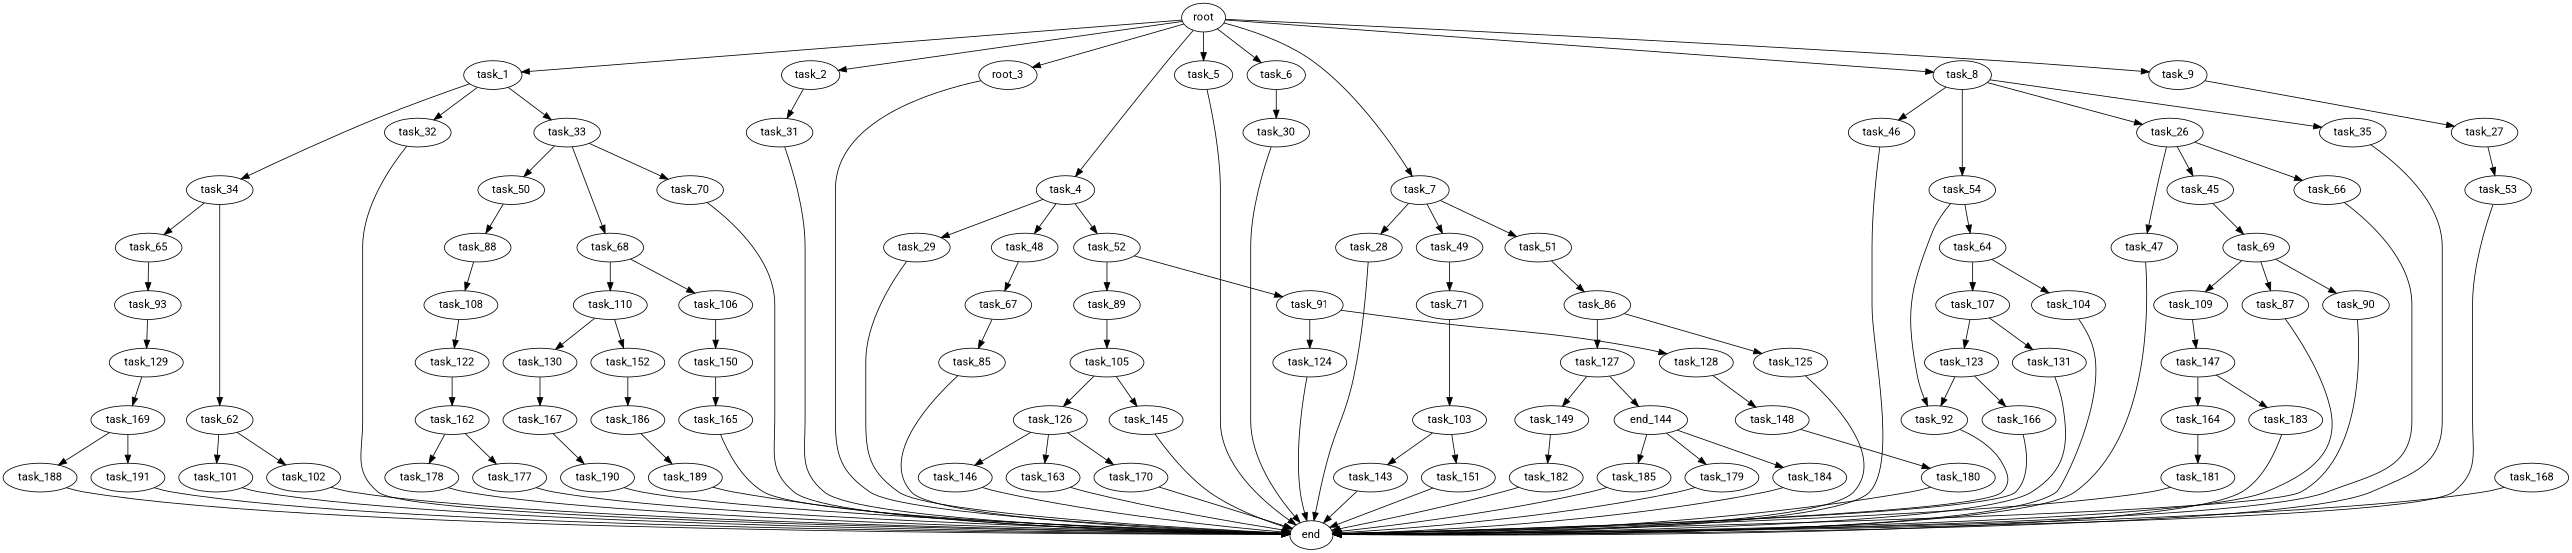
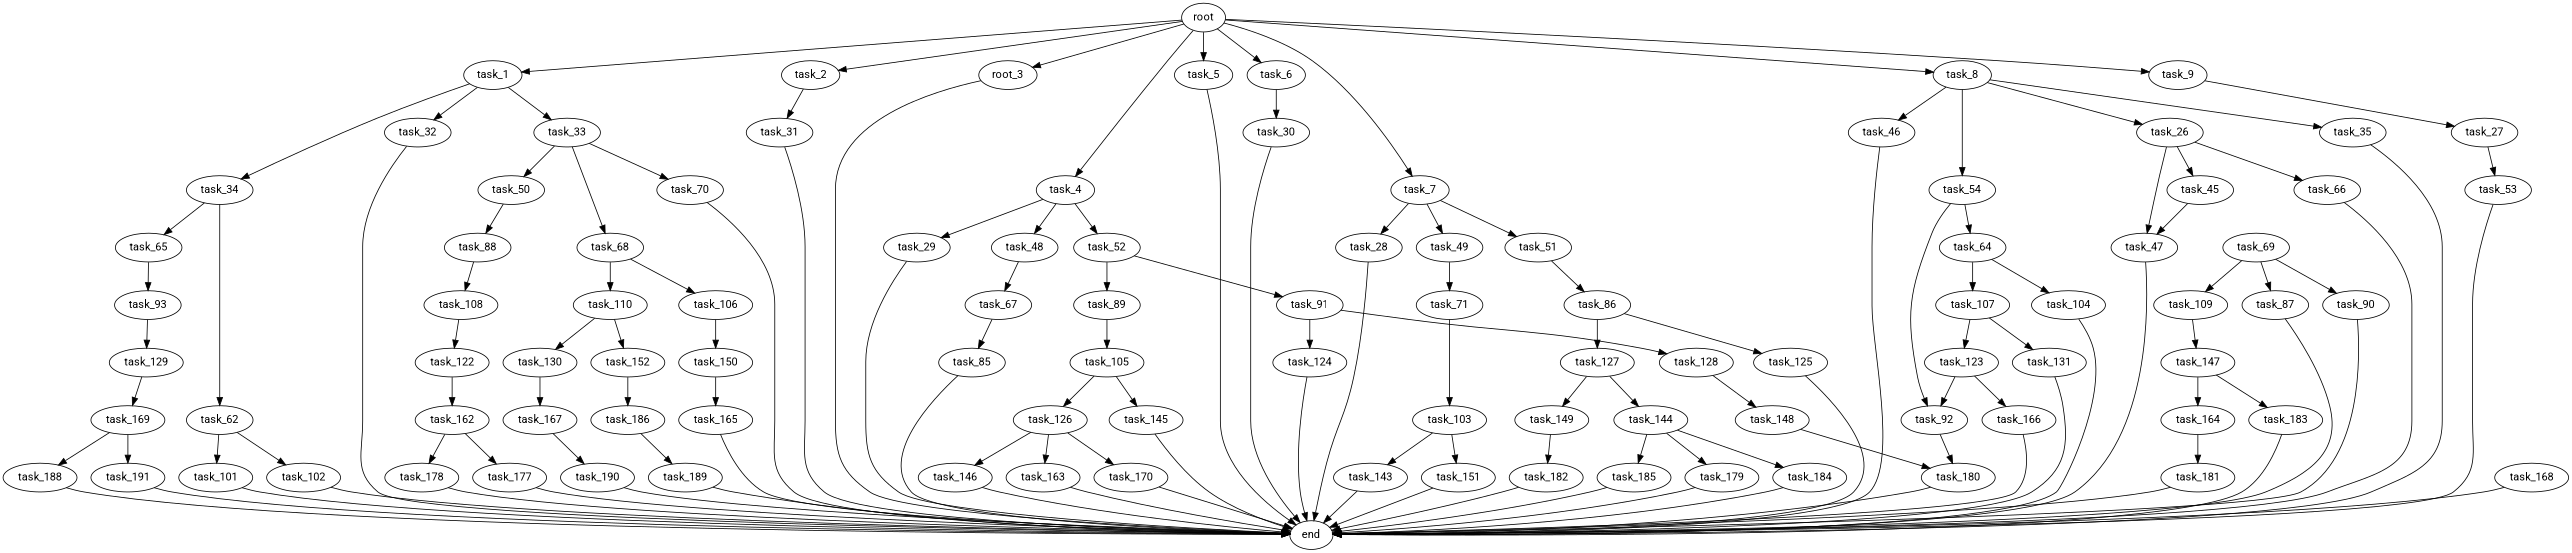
edge "task_45" -> "task_69": now "task_45" -> "task_47"
node "end_144": label "end_144" -> "task_144"
edge "task_92" -> "end": now "task_92" -> "task_180"
